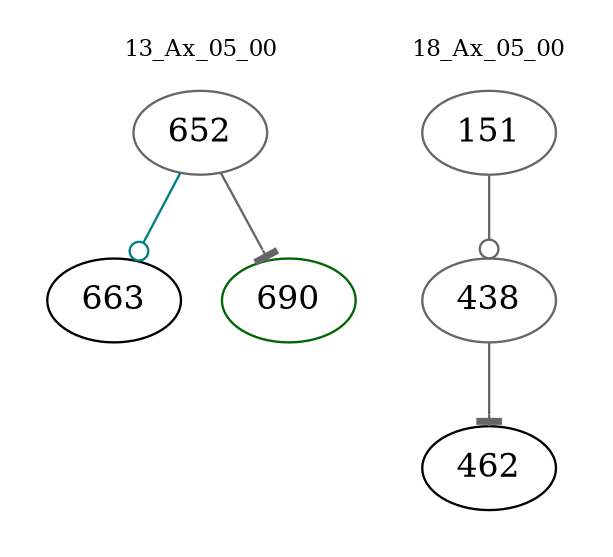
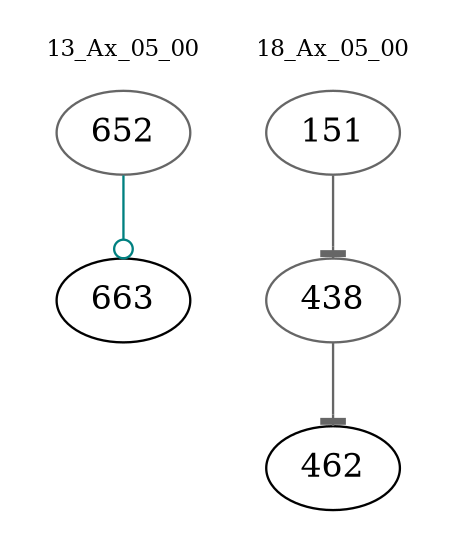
edge "151" -> "438": arrowhead odot -> tee
node "690": removed
